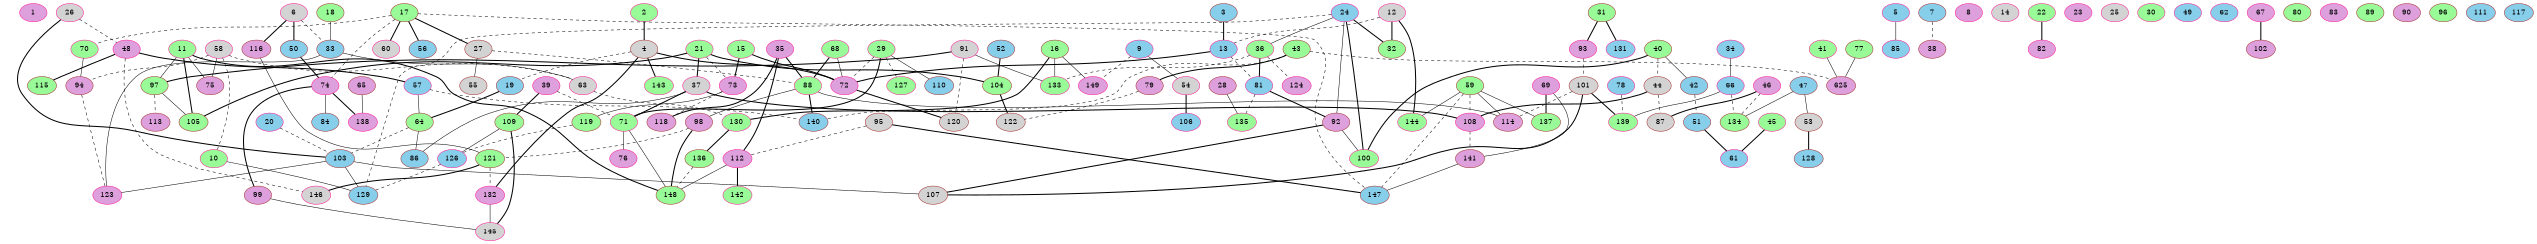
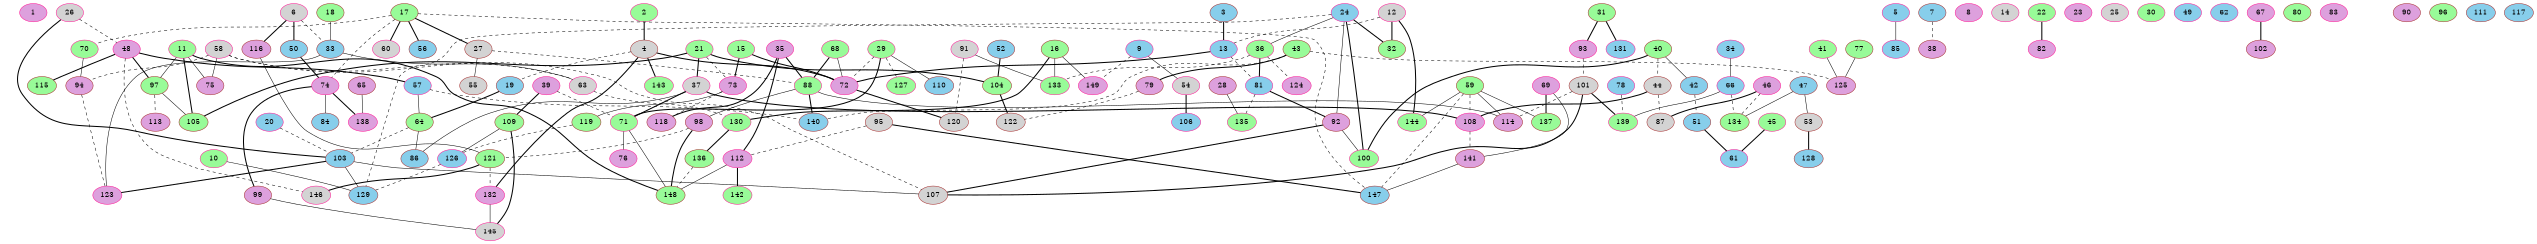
node "89": removed
edge "91" -- "97": now "48" -- "97"
node "625": label "625" -> "125"
edge "58" -- "10": now "58" -- "107"
edge "103" -- "123": style solid -> bold
